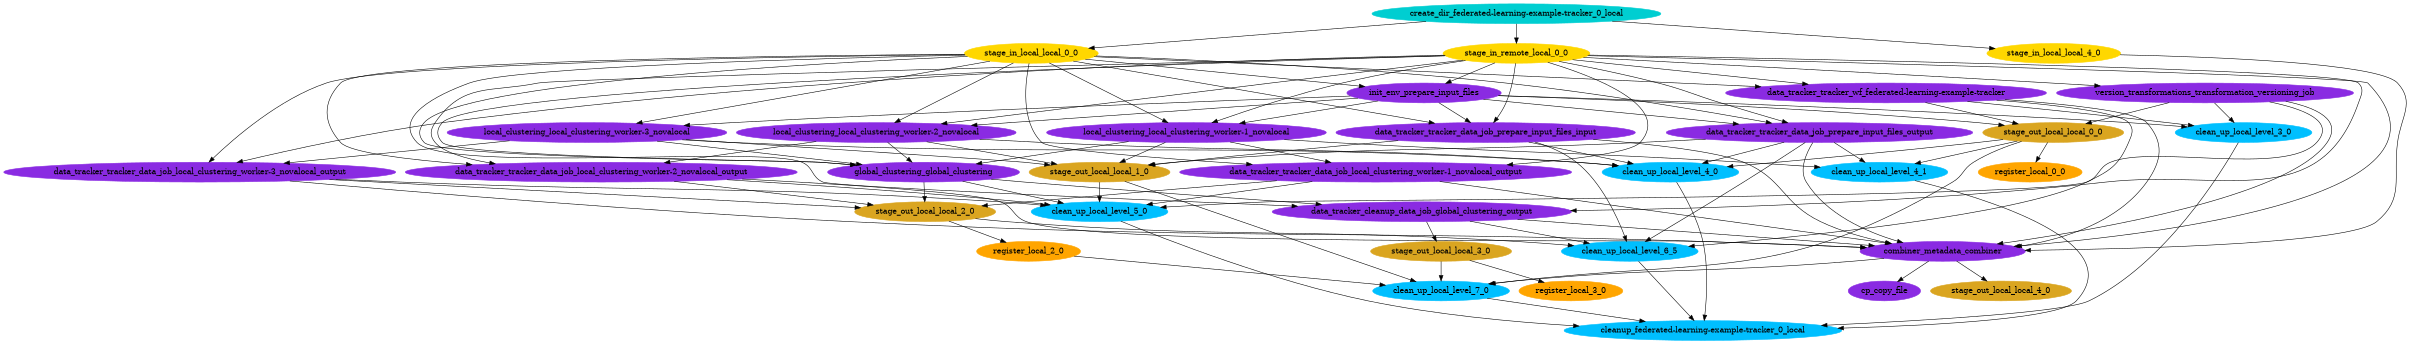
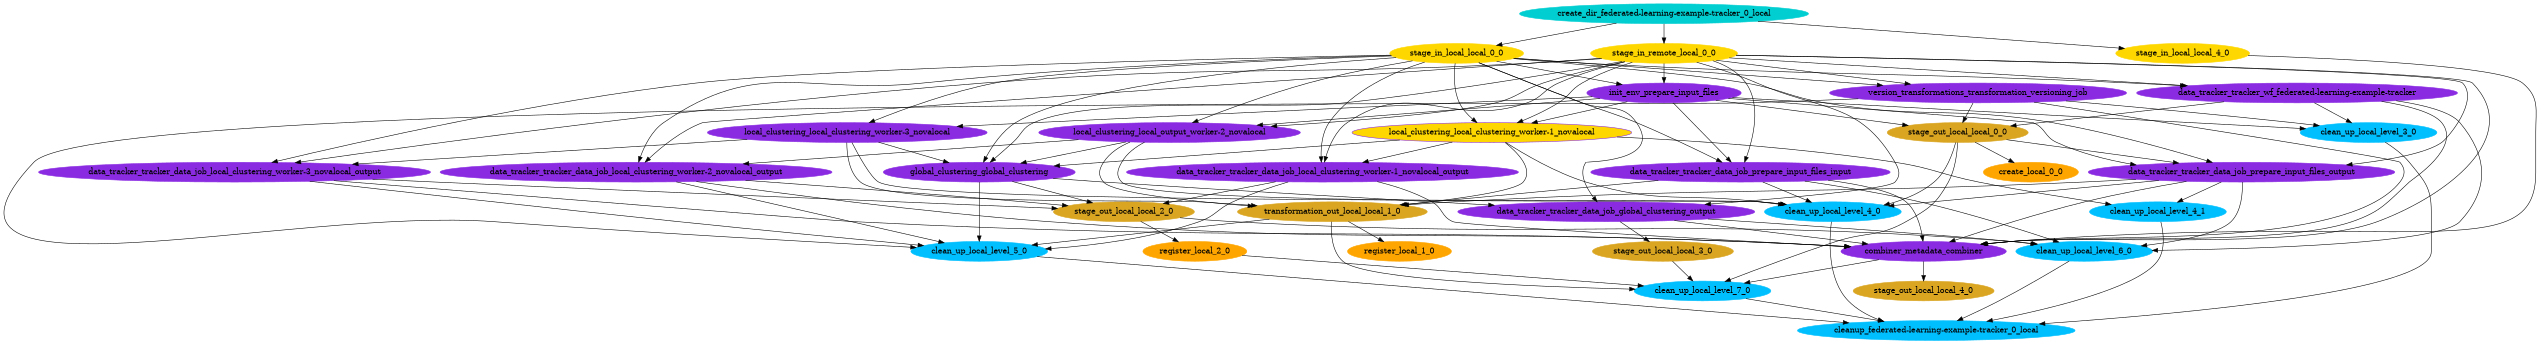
edge "stage_in_local_local_0_0" -> "version_transformations_transformation_versioning_job": added
node "local_clustering_local_clustering_worker-2_novalocal": label "local_clustering_local_clustering_worker-2_novalocal" -> "local_clustering_local_output_worker-2_novalocal"
node "local_clustering_local_clustering_worker-1_novalocal": fillcolor blueviolet -> gold
edge "stage_out_local_local_0_0" -> "clean_up_local_level_4_1": now "stage_out_local_local_0_0" -> "data_tracker_tracker_data_job_prepare_input_files_output"
node "stage_out_local_local_1_0": label "stage_out_local_local_1_0" -> "transformation_out_local_local_1_0"
node "register_local_0_0": label "register_local_0_0" -> "create_local_0_0"
edge "local_clustering_local_clustering_worker-1_novalocal" -> "clean_up_local_level_4_0": added
node "data_tracker_cleanup_data_job_global_clustering_output": label "data_tracker_cleanup_data_job_global_clustering_output" -> "data_tracker_tracker_data_job_global_clustering_output"
node "register_local_1_0": added
node "clean_up_local_level_6_5": label "clean_up_local_level_6_5" -> "clean_up_local_level_6_0"
node "register_local_3_0": removed
node "cp_copy_file": removed
